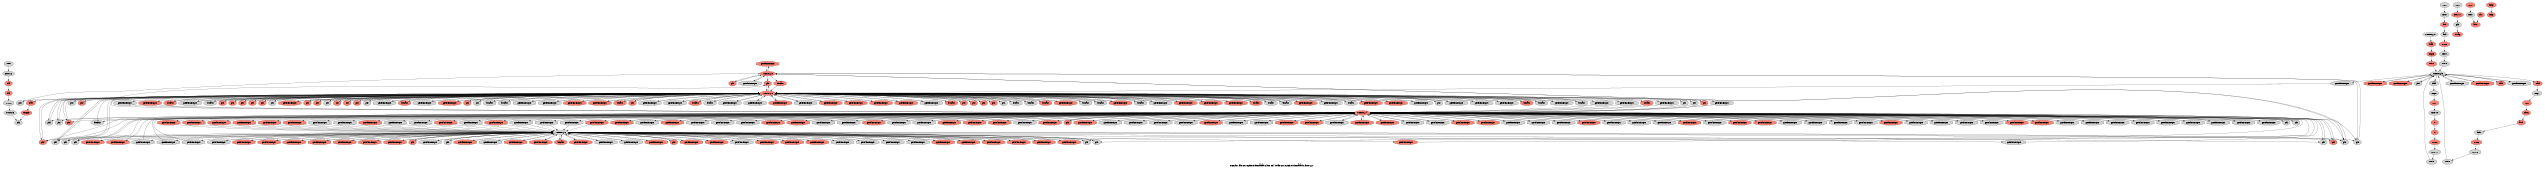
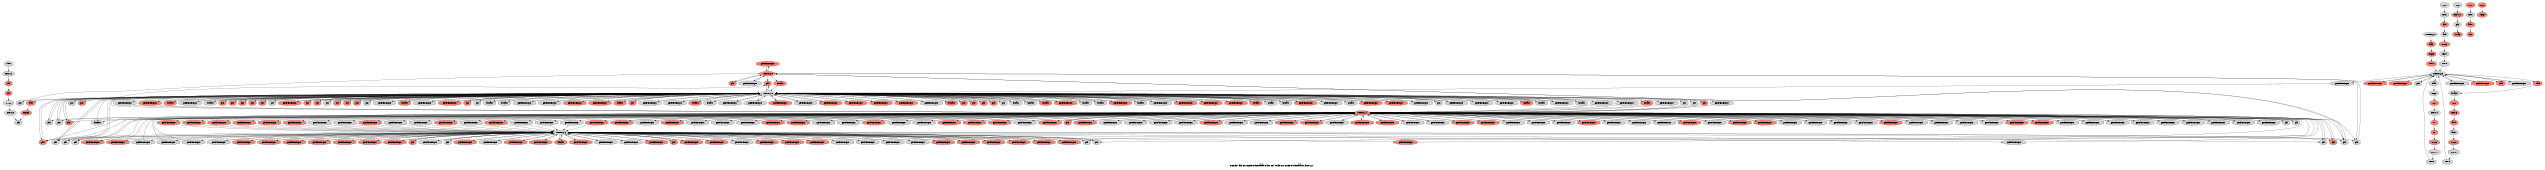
node "sext": label "sext" -> "tmp"
edge "icmp" -> "cmp": reversed
edge "shr" -> "ashr": reversed
node "Memory 8": fillcolor salmon -> lightgrey
node "tmp7": label "tmp7" -> "iswap7"
node "trunc13": label "trunc13" -> "conv13"
node "shr6": label "shr6" -> "conv6"
